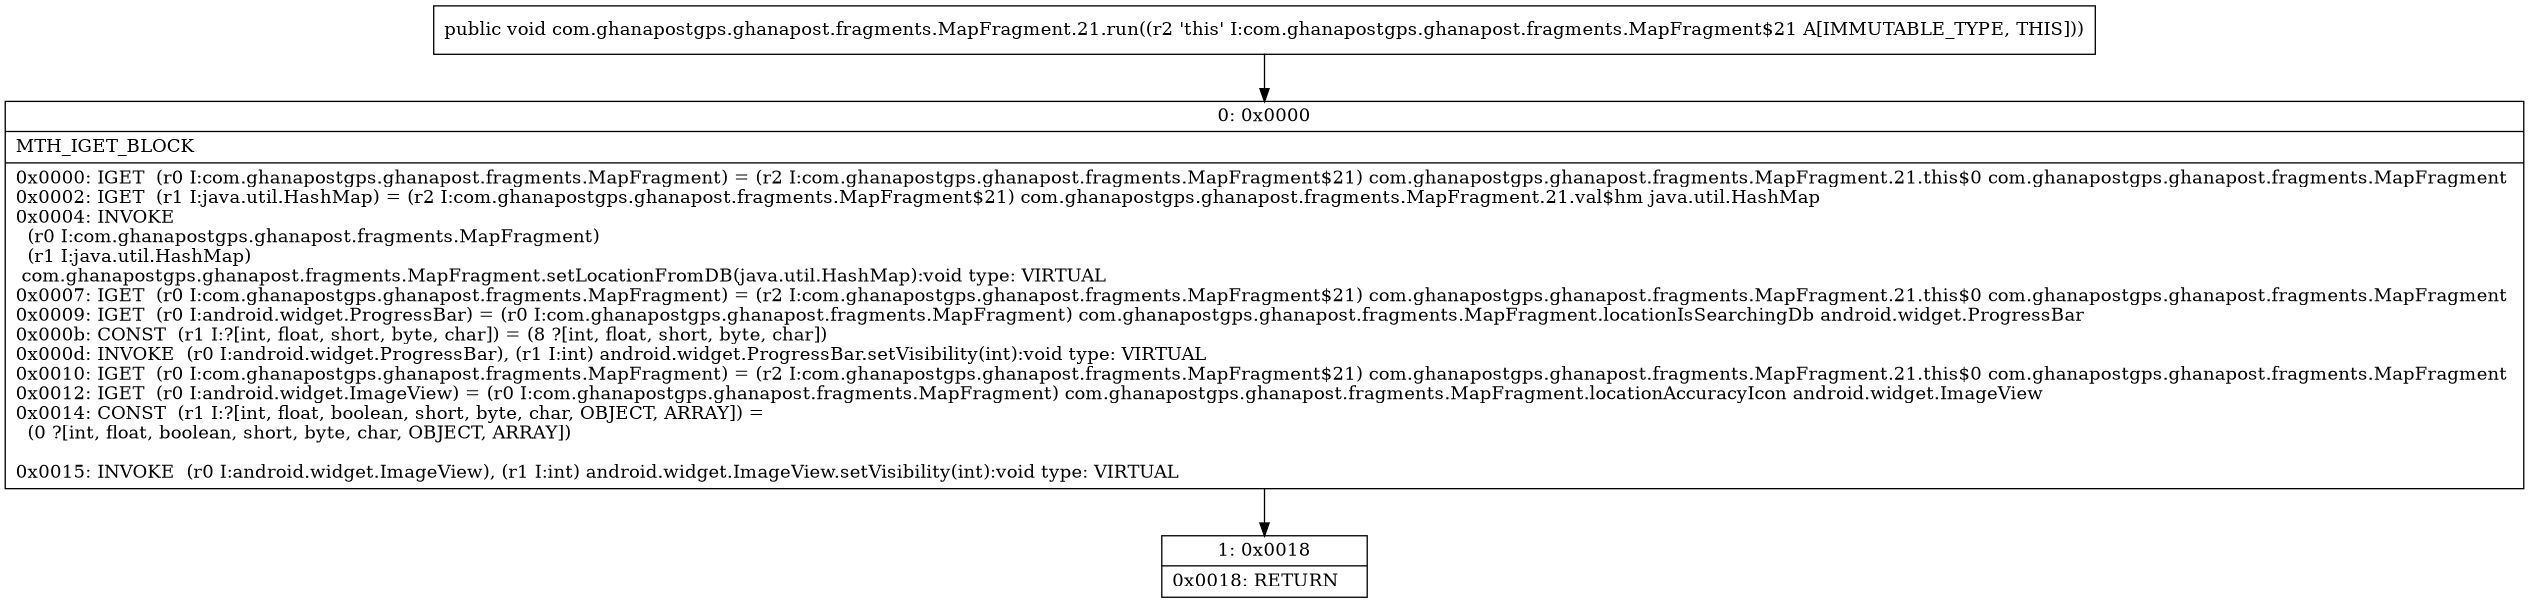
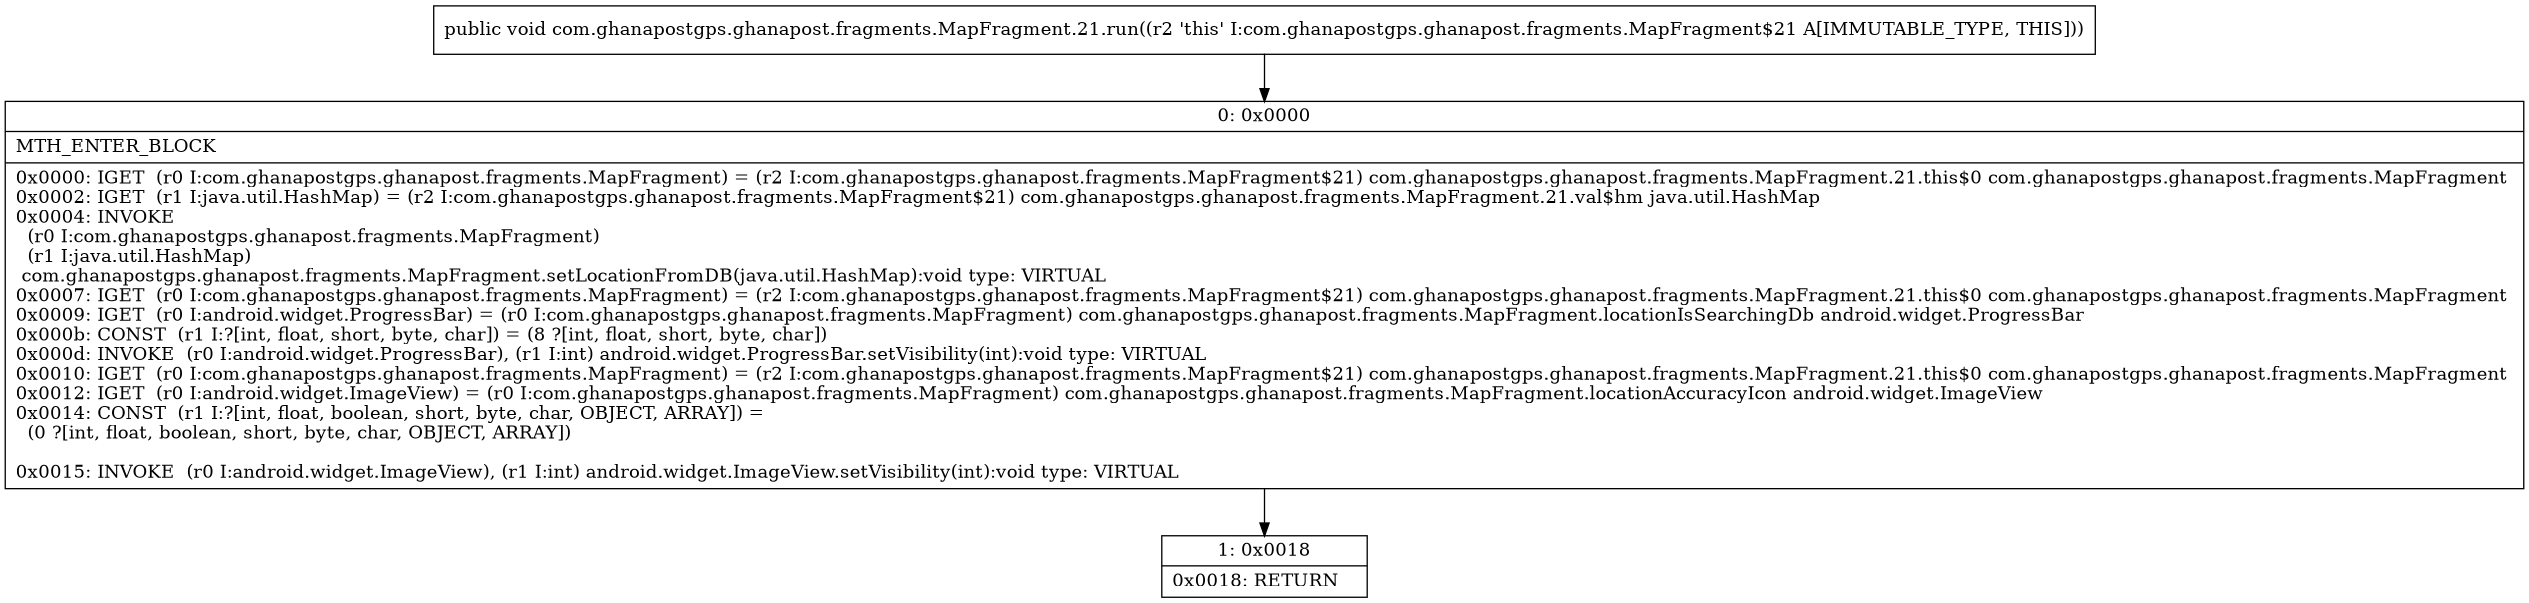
node "0: 0x0000": text "MTH_IGET_BLOCK" -> "MTH_ENTER_BLOCK"
